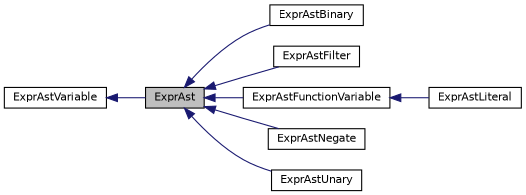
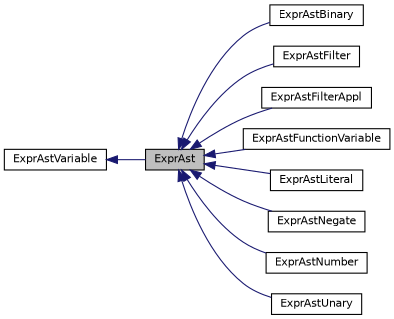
node "ExprAstFilterAppl": added
edge "ExprAstLiteral" -> "ExprAstFunctionVariable": now "ExprAstLiteral" -> "ExprAst"
node "ExprAstNumber": added
